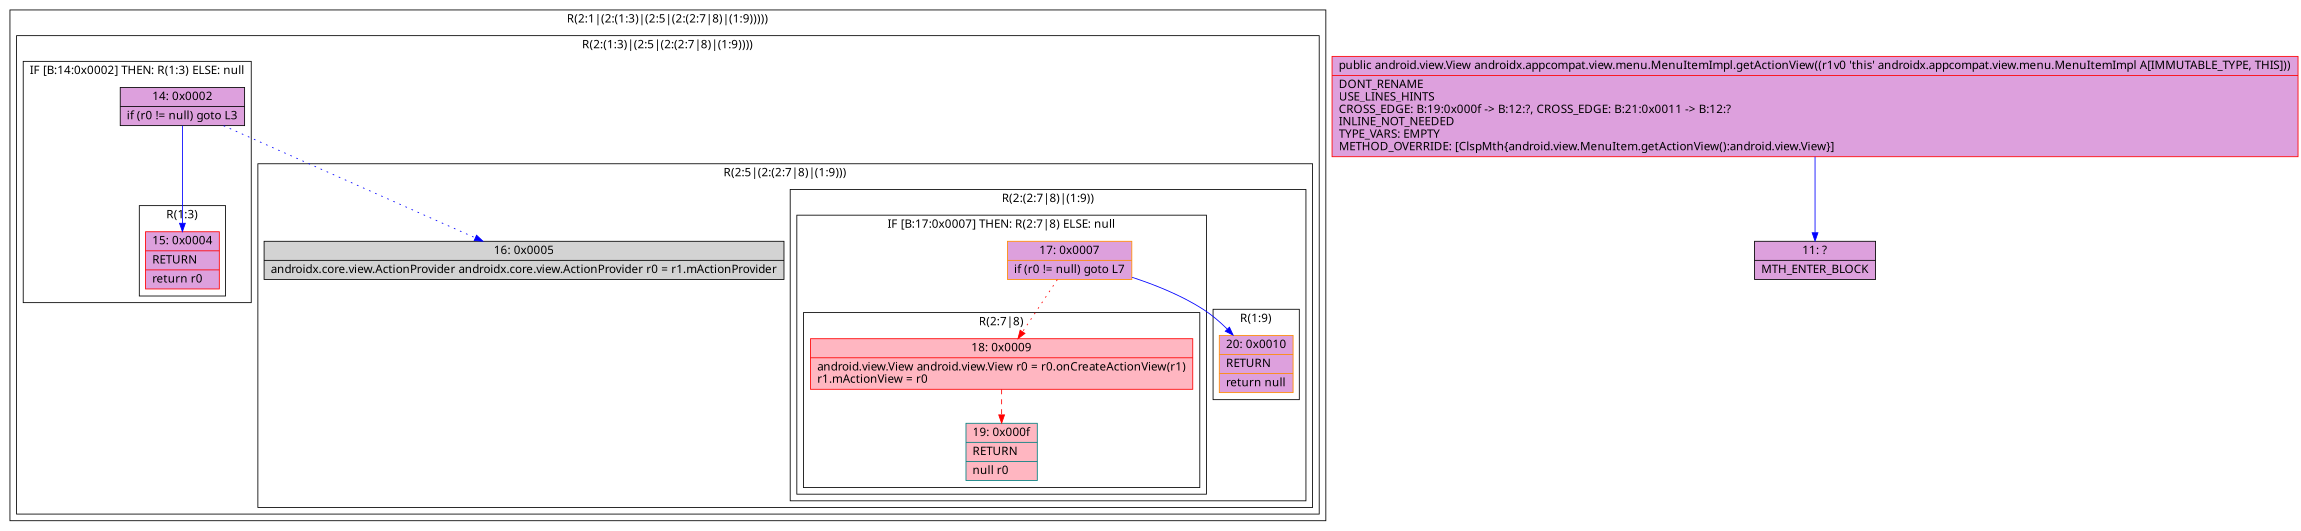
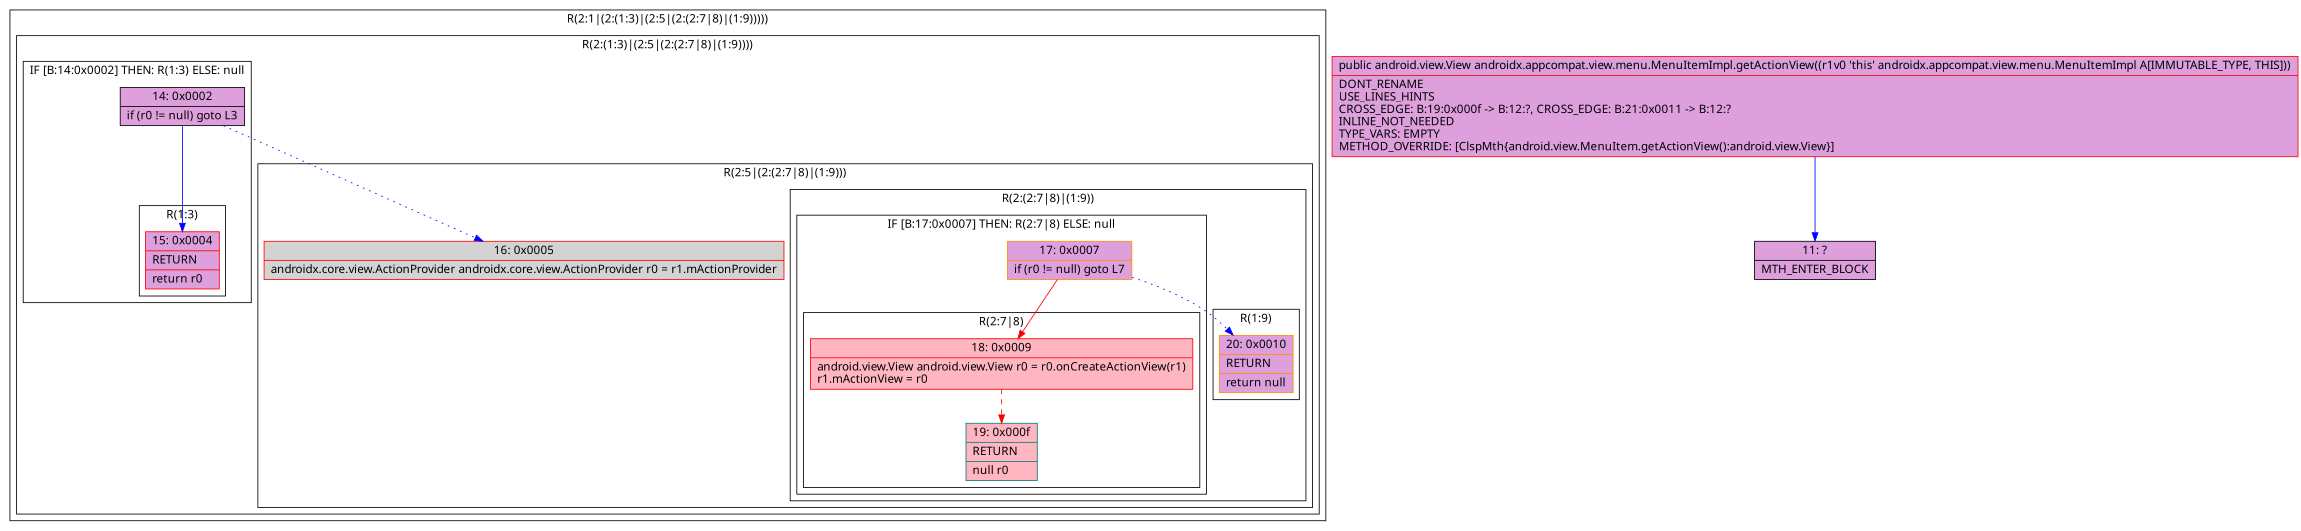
node "16: 0x0005": color black -> red
edge "17: 0x0007" -> "20: 0x0010": style solid -> dotted
edge "17: 0x0007" -> "18: 0x0009": style dotted -> solid
